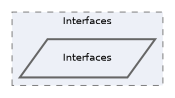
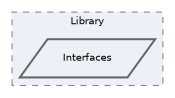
cluster "Interfaces": label "Interfaces" -> "Library"
